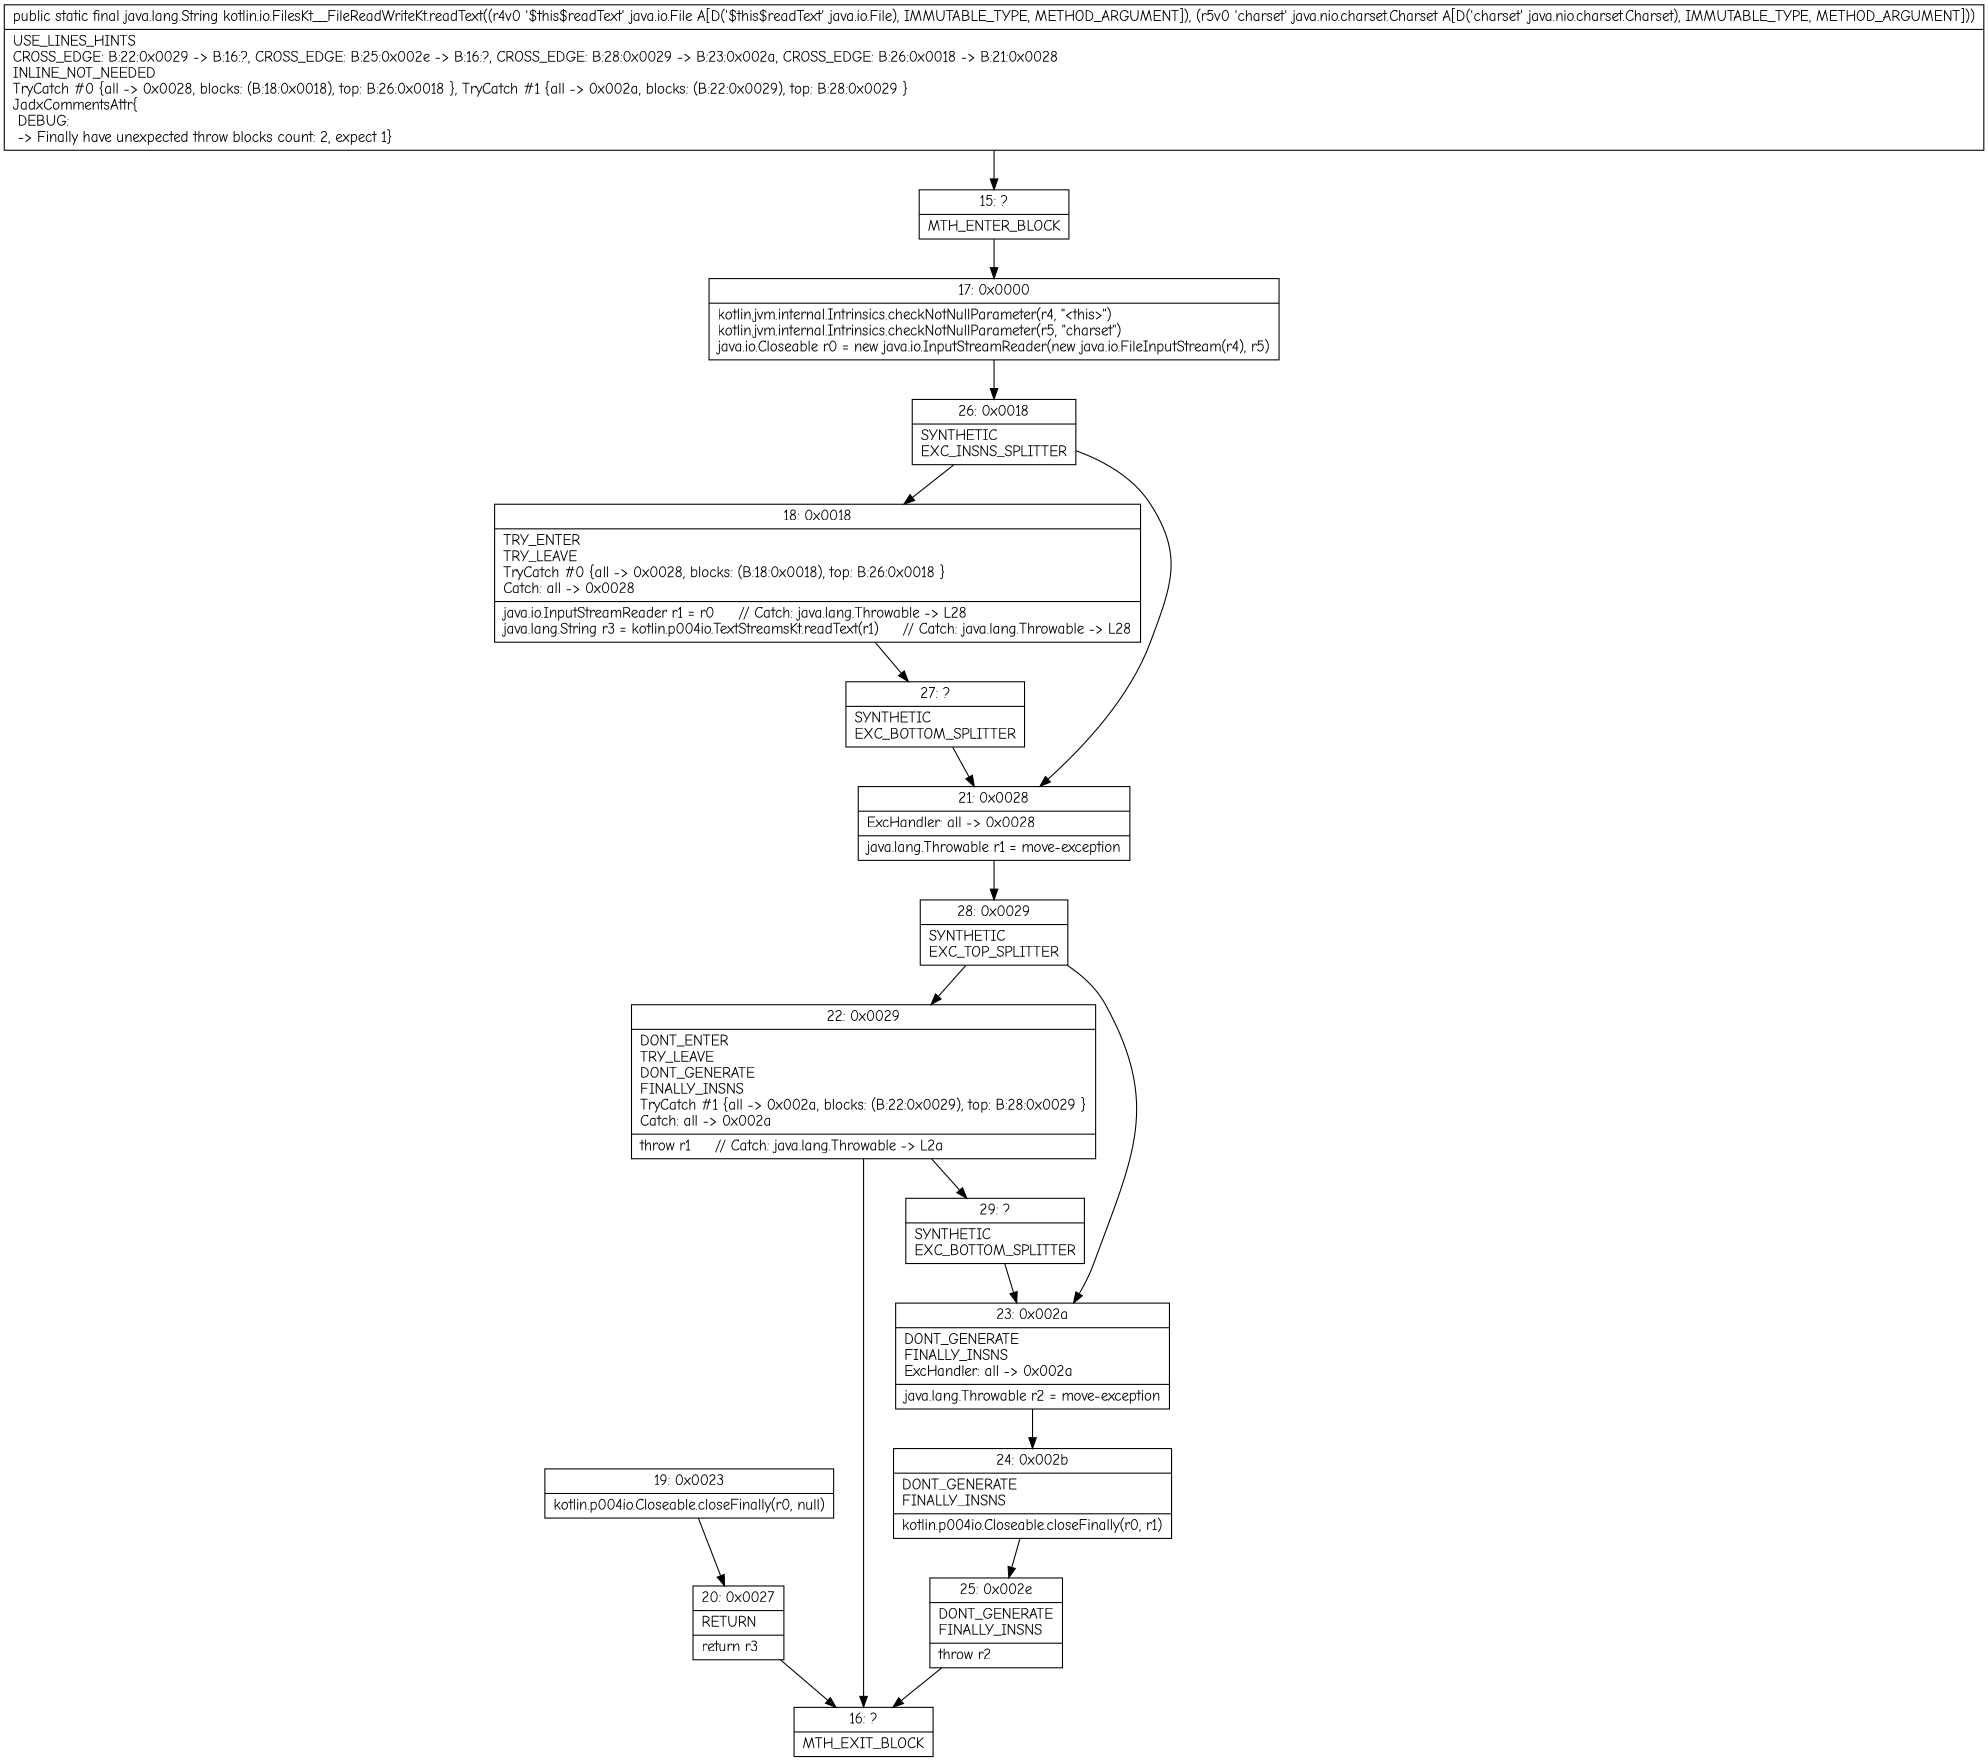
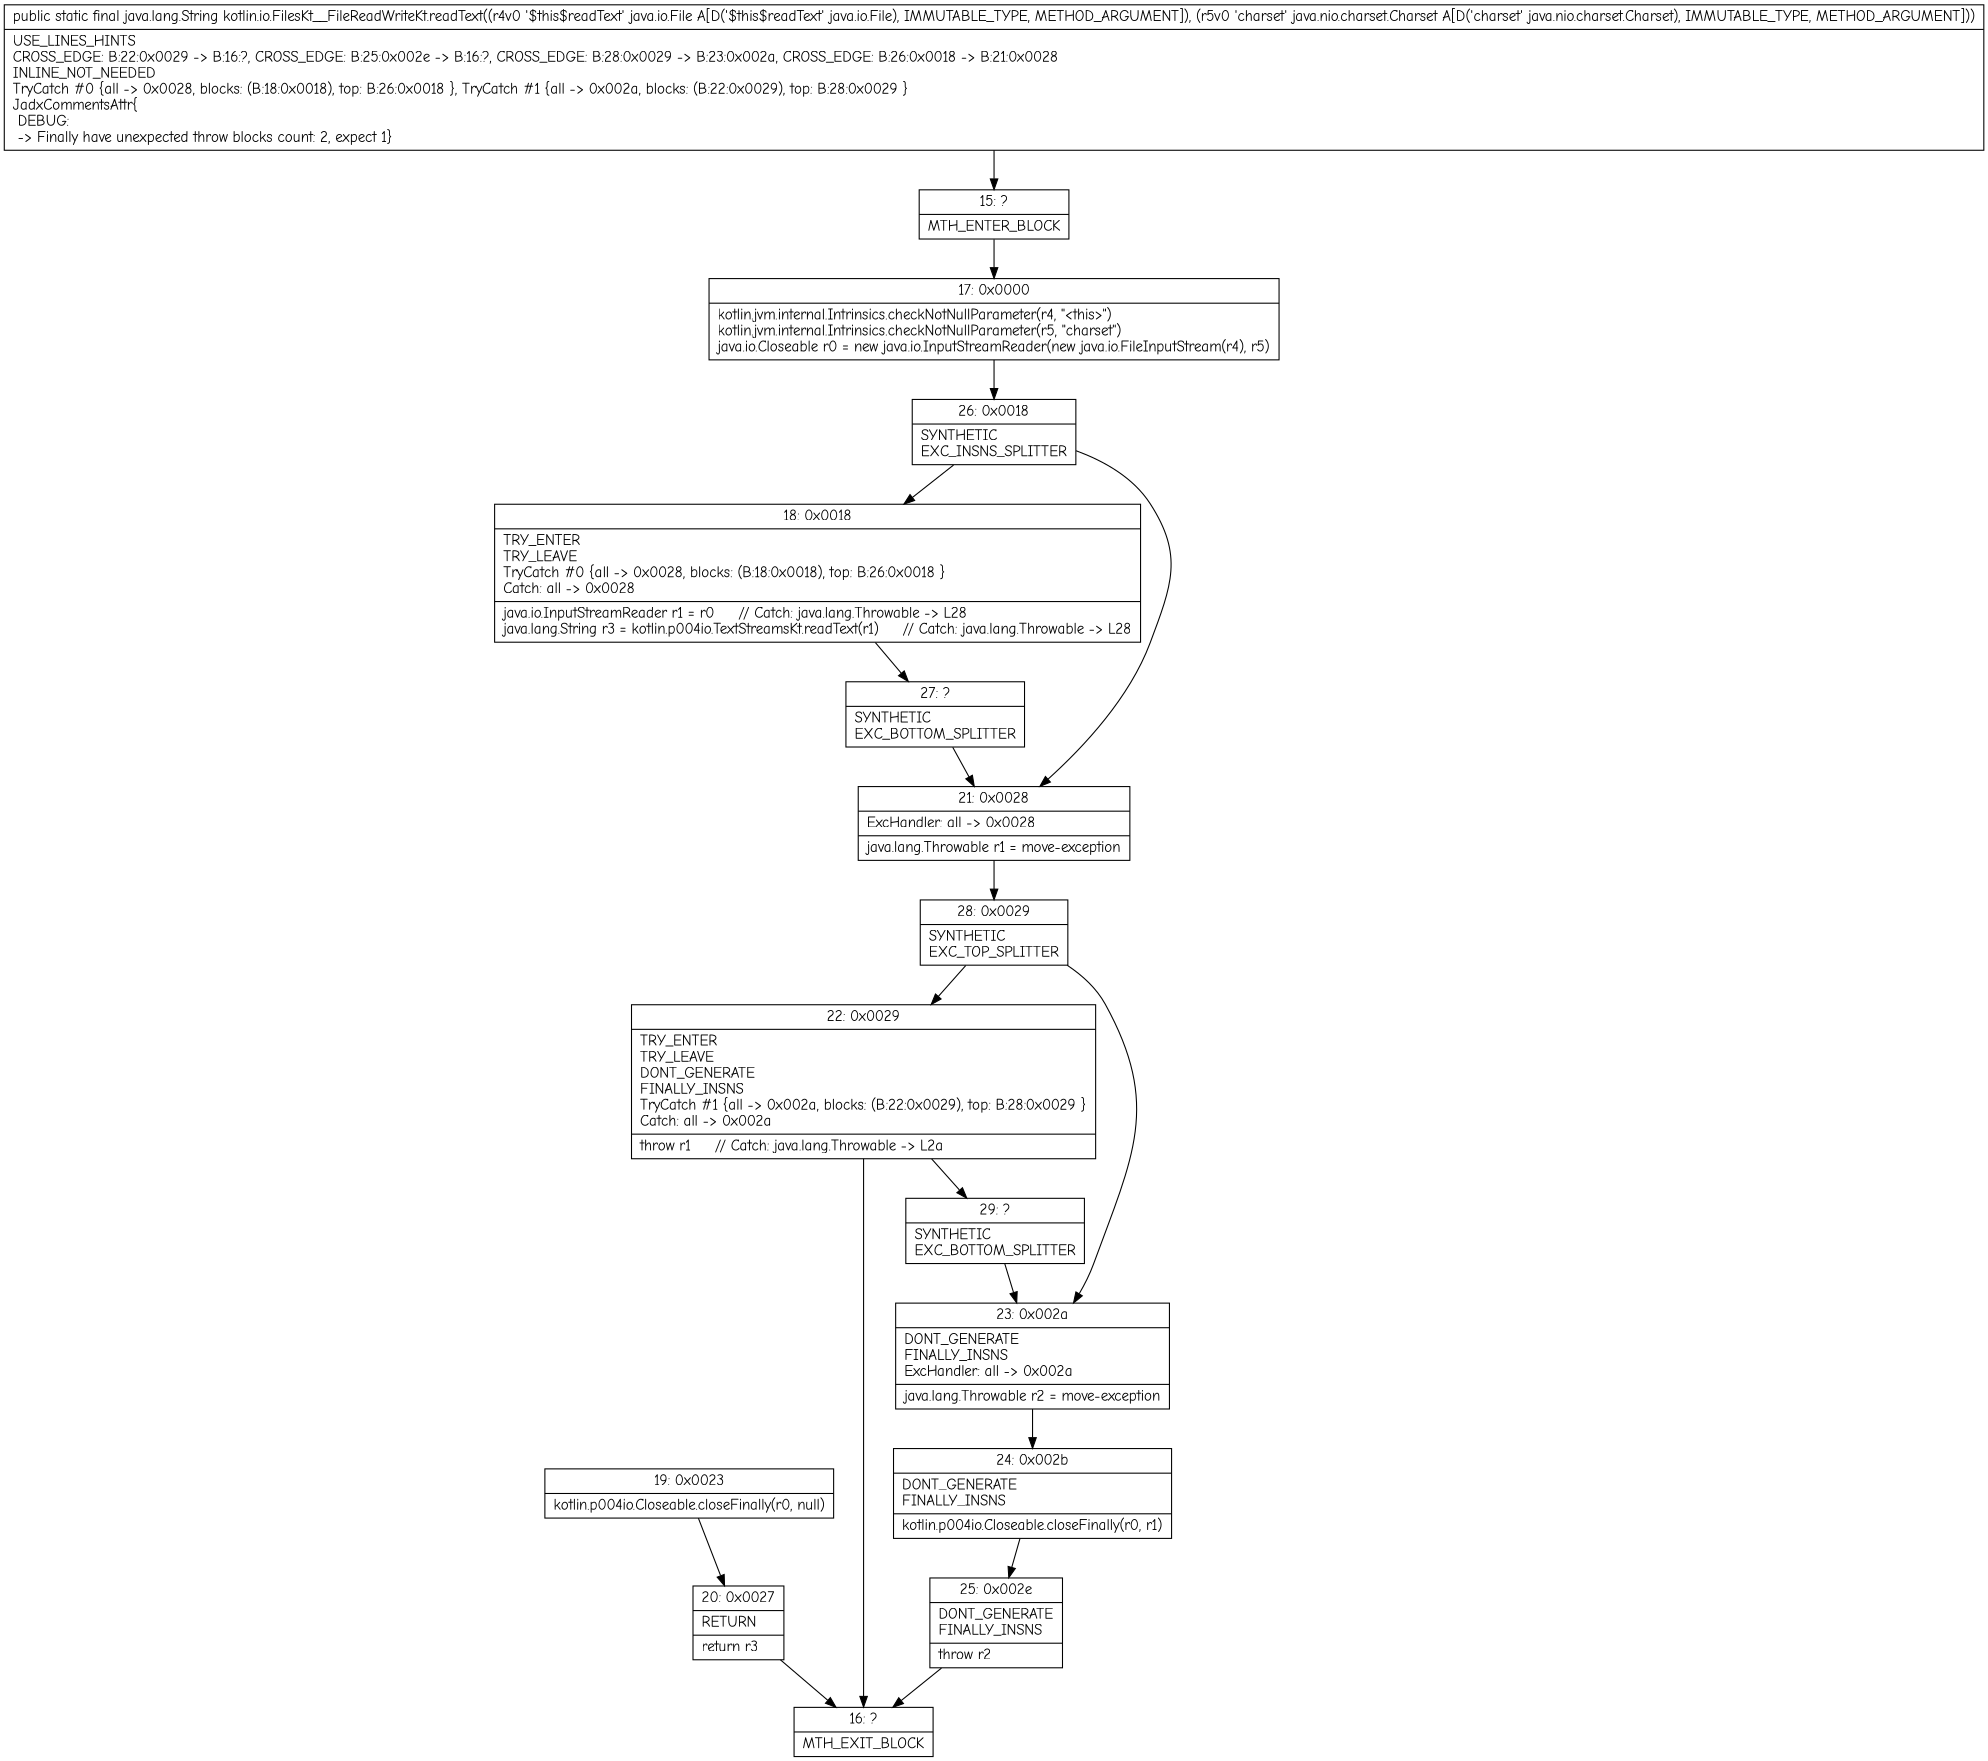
node "22: 0x0029": text "DONT_ENTER" -> "TRY_ENTER"
